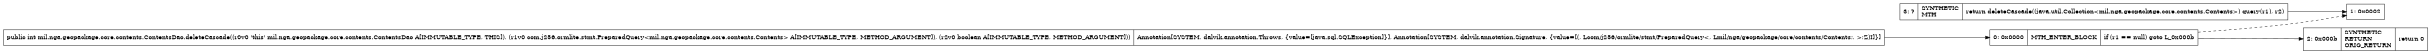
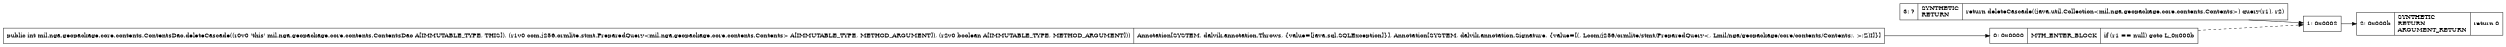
node "3: ?": text "MTH" -> "RETURN"
edge "0: 0x0000" -> "2: 0x000b": now "1: 0x0002" -> "2: 0x000b"
node "2: 0x000b": text "ORIG_RETURN" -> "ARGUMENT_RETURN"
